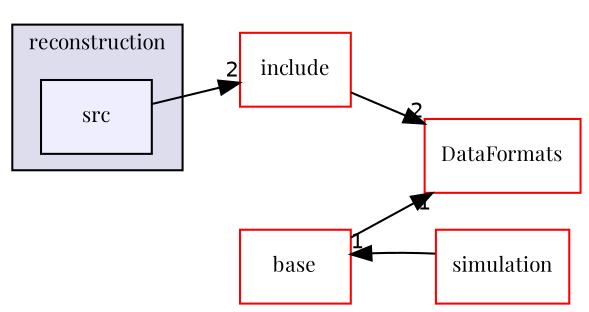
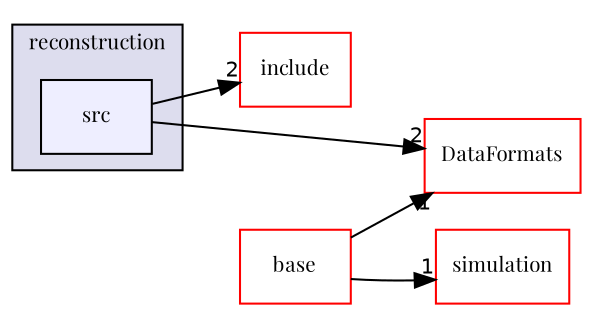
edge "include" -> "DataFormats": now "src" -> "DataFormats"
edge "simulation" -> "base": reversed
